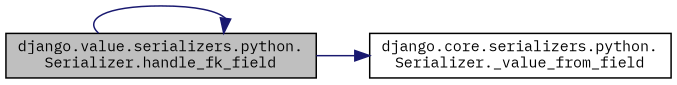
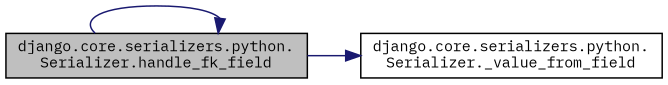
node "django.value.serializers.python. Serializer.handle_fk_field": label "django.value.serializers.python. Serializer.handle_fk_field" -> "django.core.serializers.python. Serializer.handle_fk_field"
